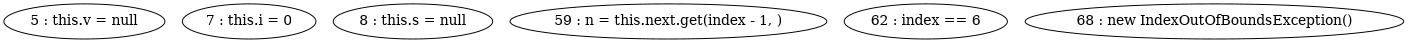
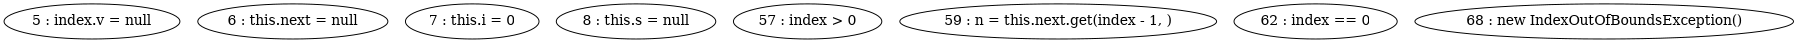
node "5 : this.v = null": label "5 : this.v = null" -> "5 : index.v = null"
node "6 : this.next = null": added
node "57 : index > 0": added
node "62 : index == 6": label "62 : index == 6" -> "62 : index == 0"
